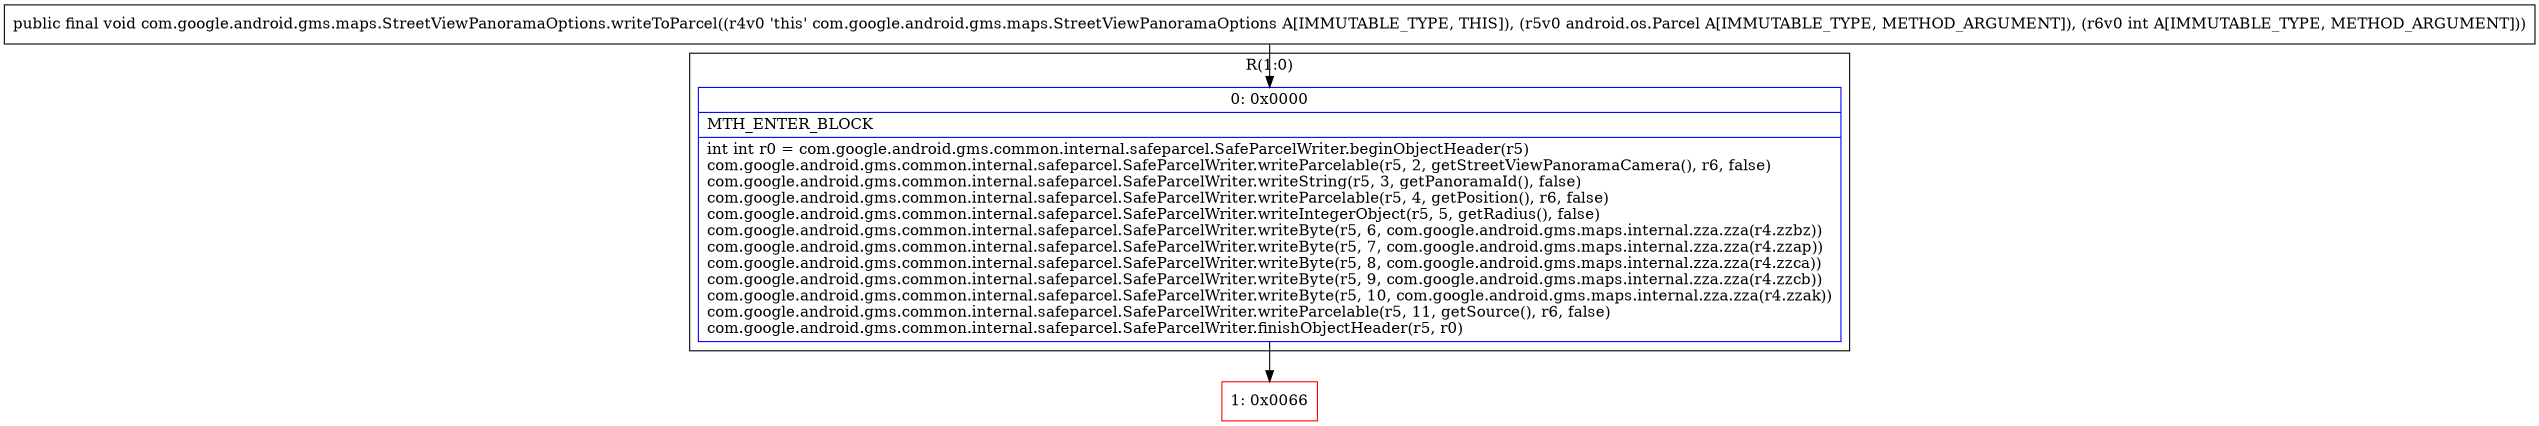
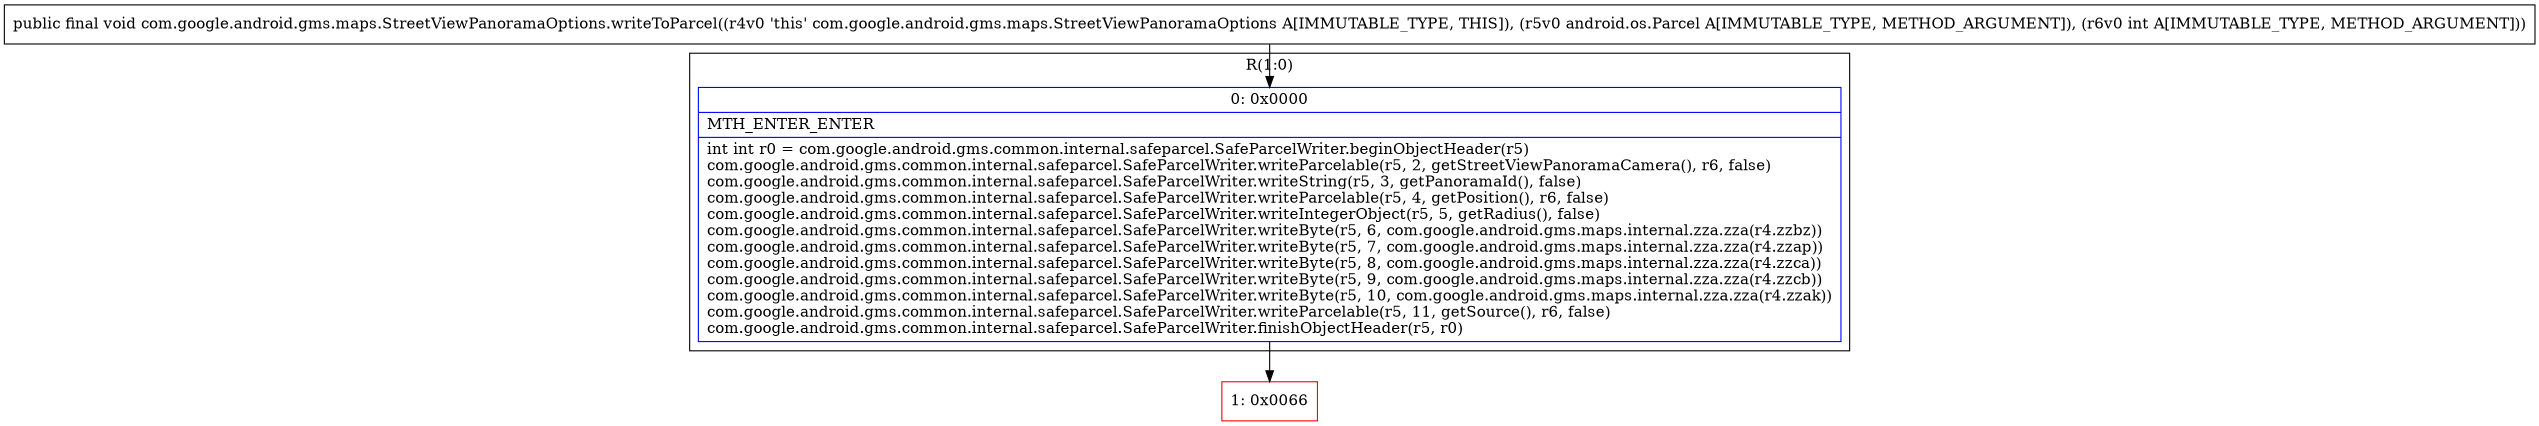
node "0: 0x0000": text "MTH_ENTER_BLOCK" -> "MTH_ENTER_ENTER"
